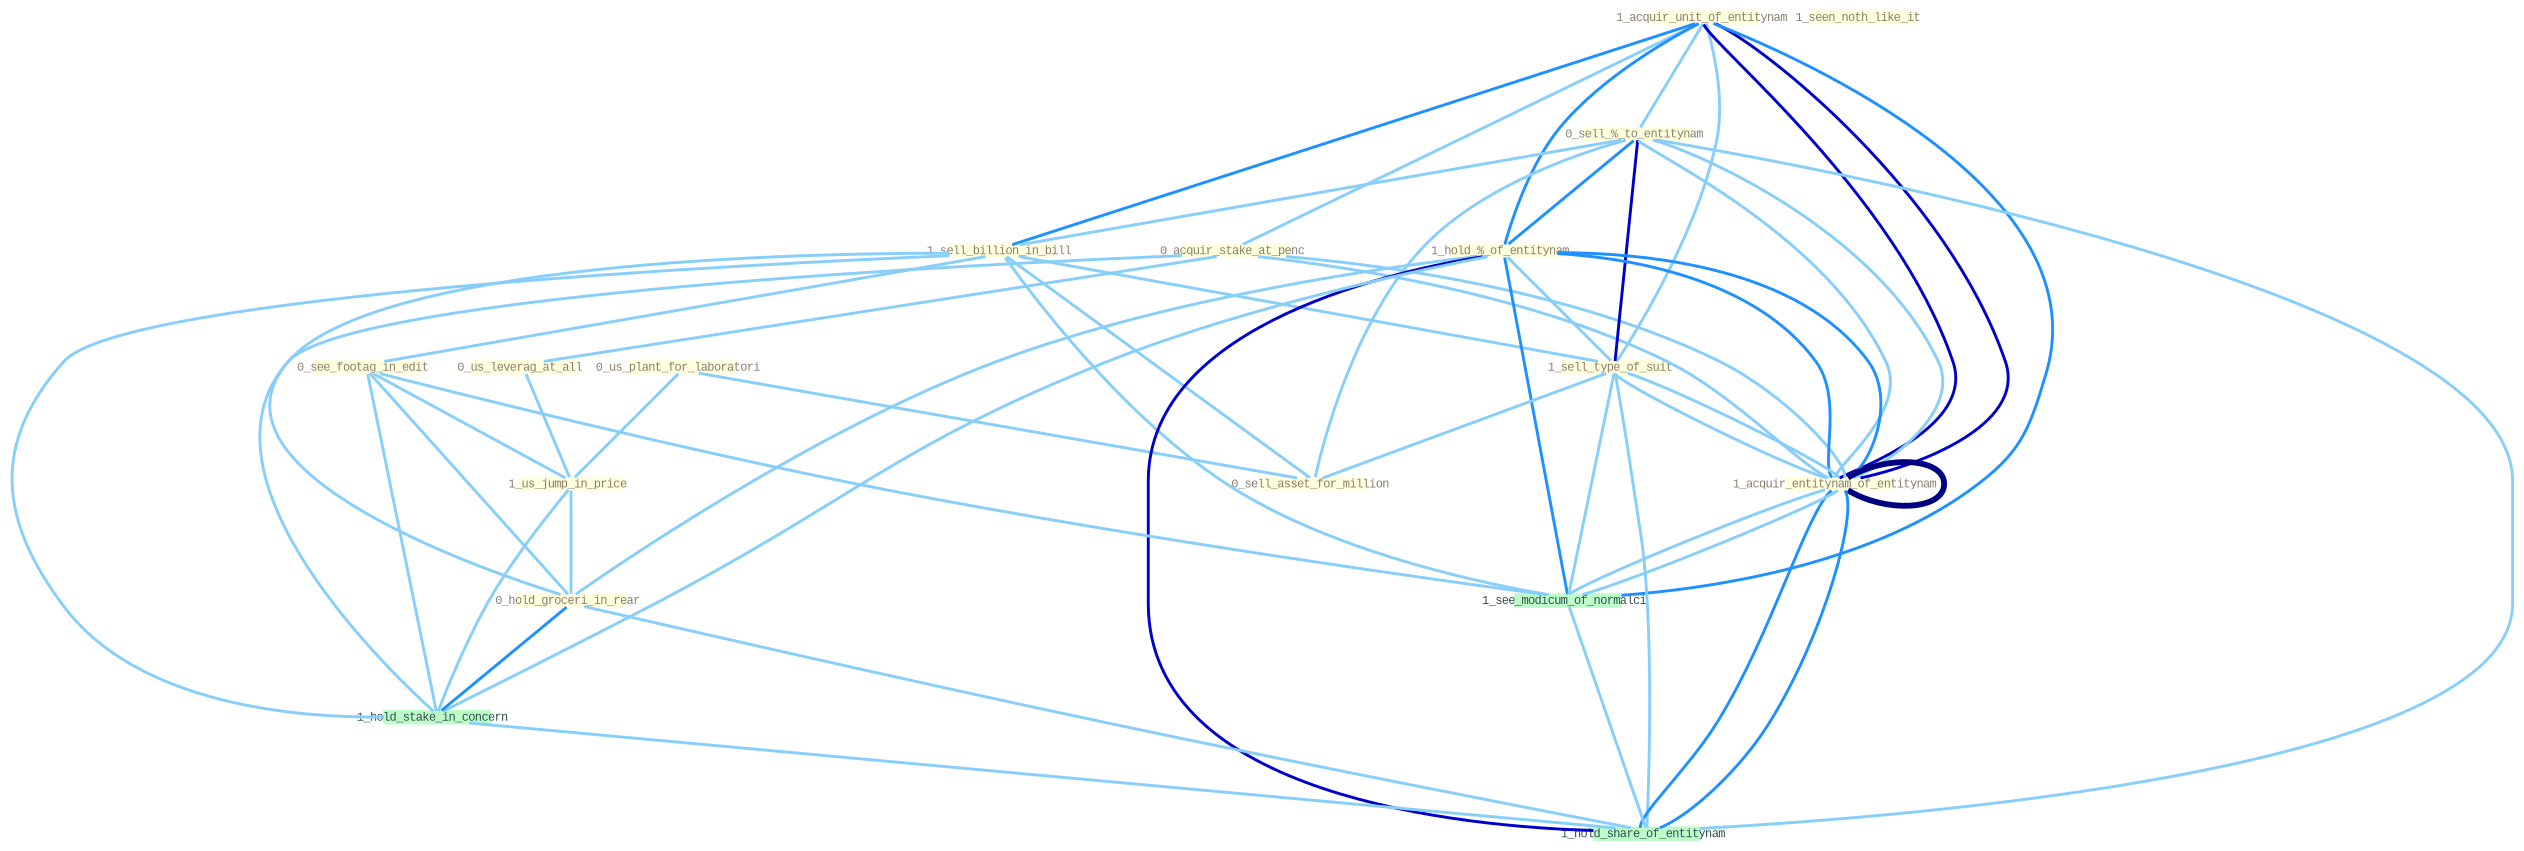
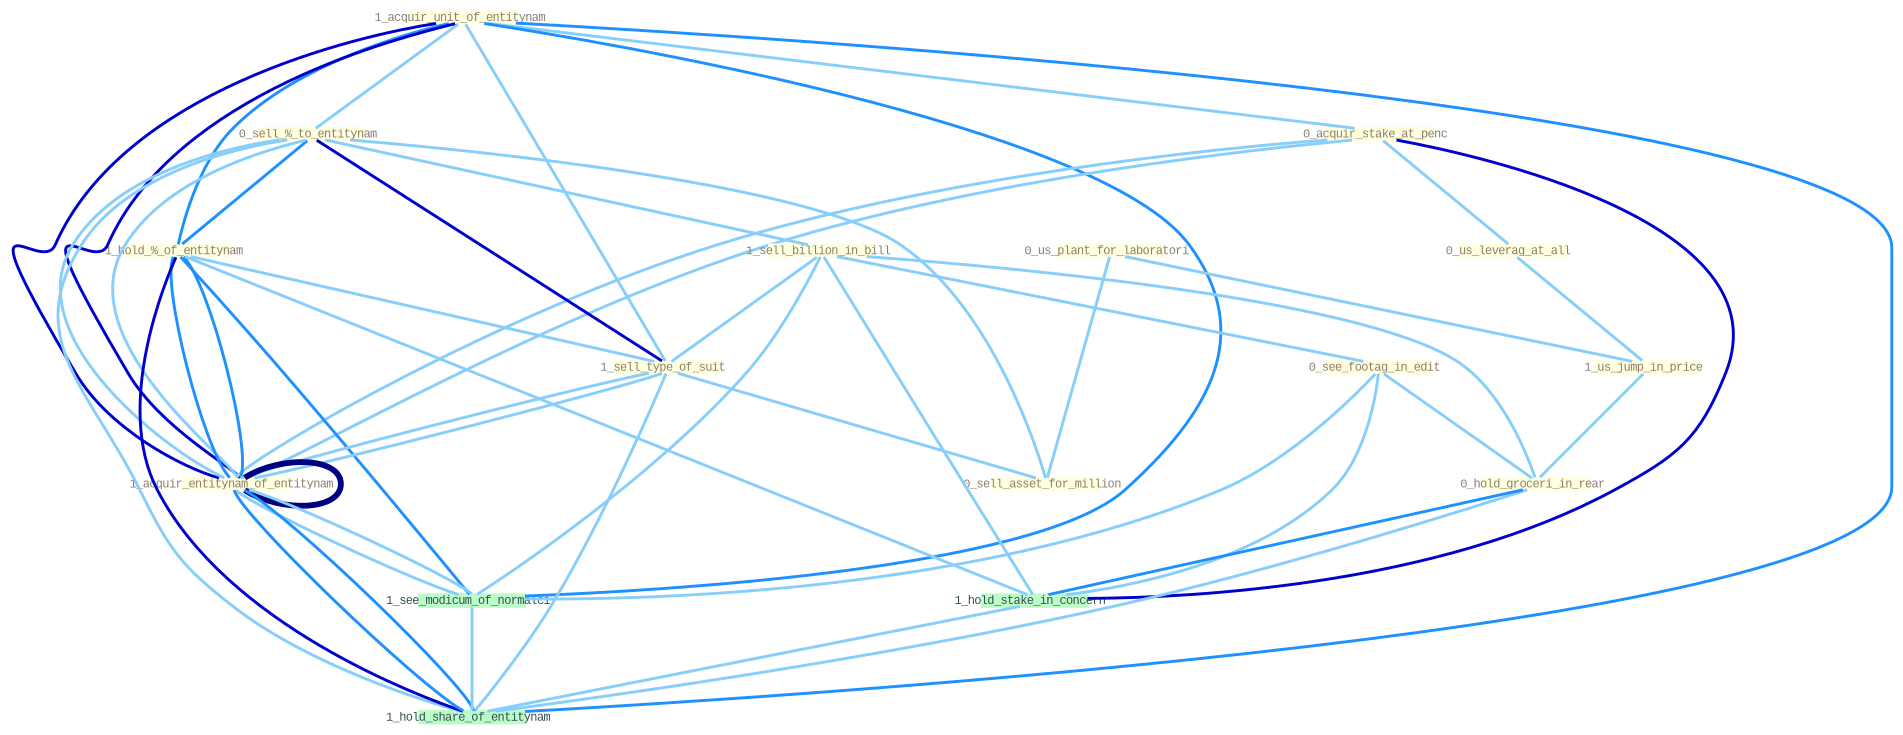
node "1_seen_noth_like_it": removed
edge "1_acquir_unit_of_entitynam" -- "1_sell_billion_in_bill": now "1_acquir_unit_of_entitynam" -- "1_hold_share_of_entitynam"
edge "0_acquir_stake_at_penc" -- "1_hold_stake_in_concern": color #87cefa -> #0000cd
edge "1_hold_%_of_entitynam" -- "0_hold_groceri_in_rear": removed
edge "1_sell_billion_in_bill" -- "0_sell_asset_for_million": removed
edge "0_see_footag_in_edit" -- "1_us_jump_in_price": removed
edge "1_sell_type_of_suit" -- "1_see_modicum_of_normalci": removed
edge "1_us_jump_in_price" -- "1_hold_stake_in_concern": removed
